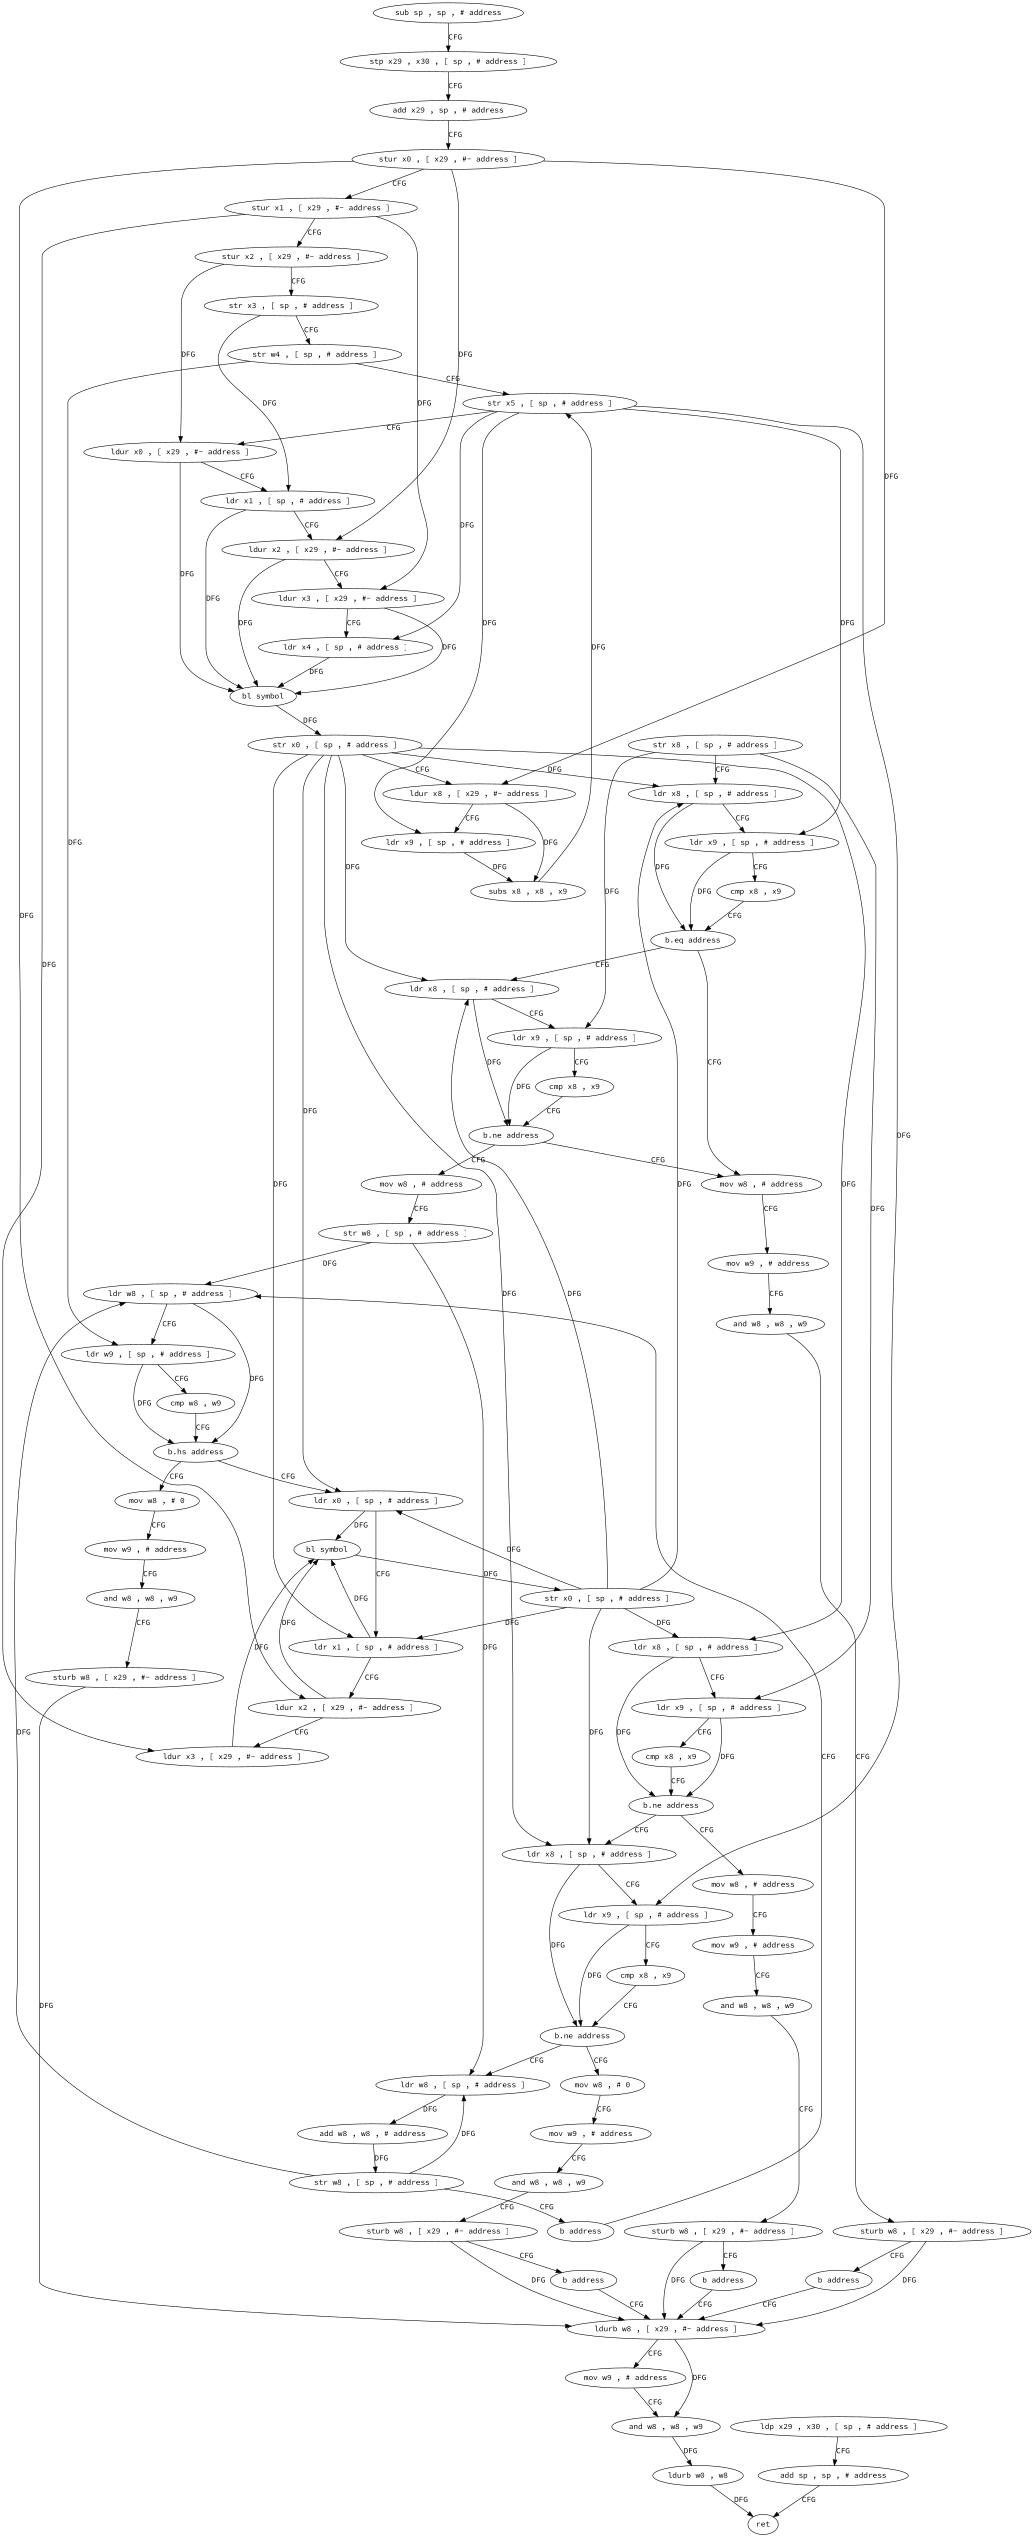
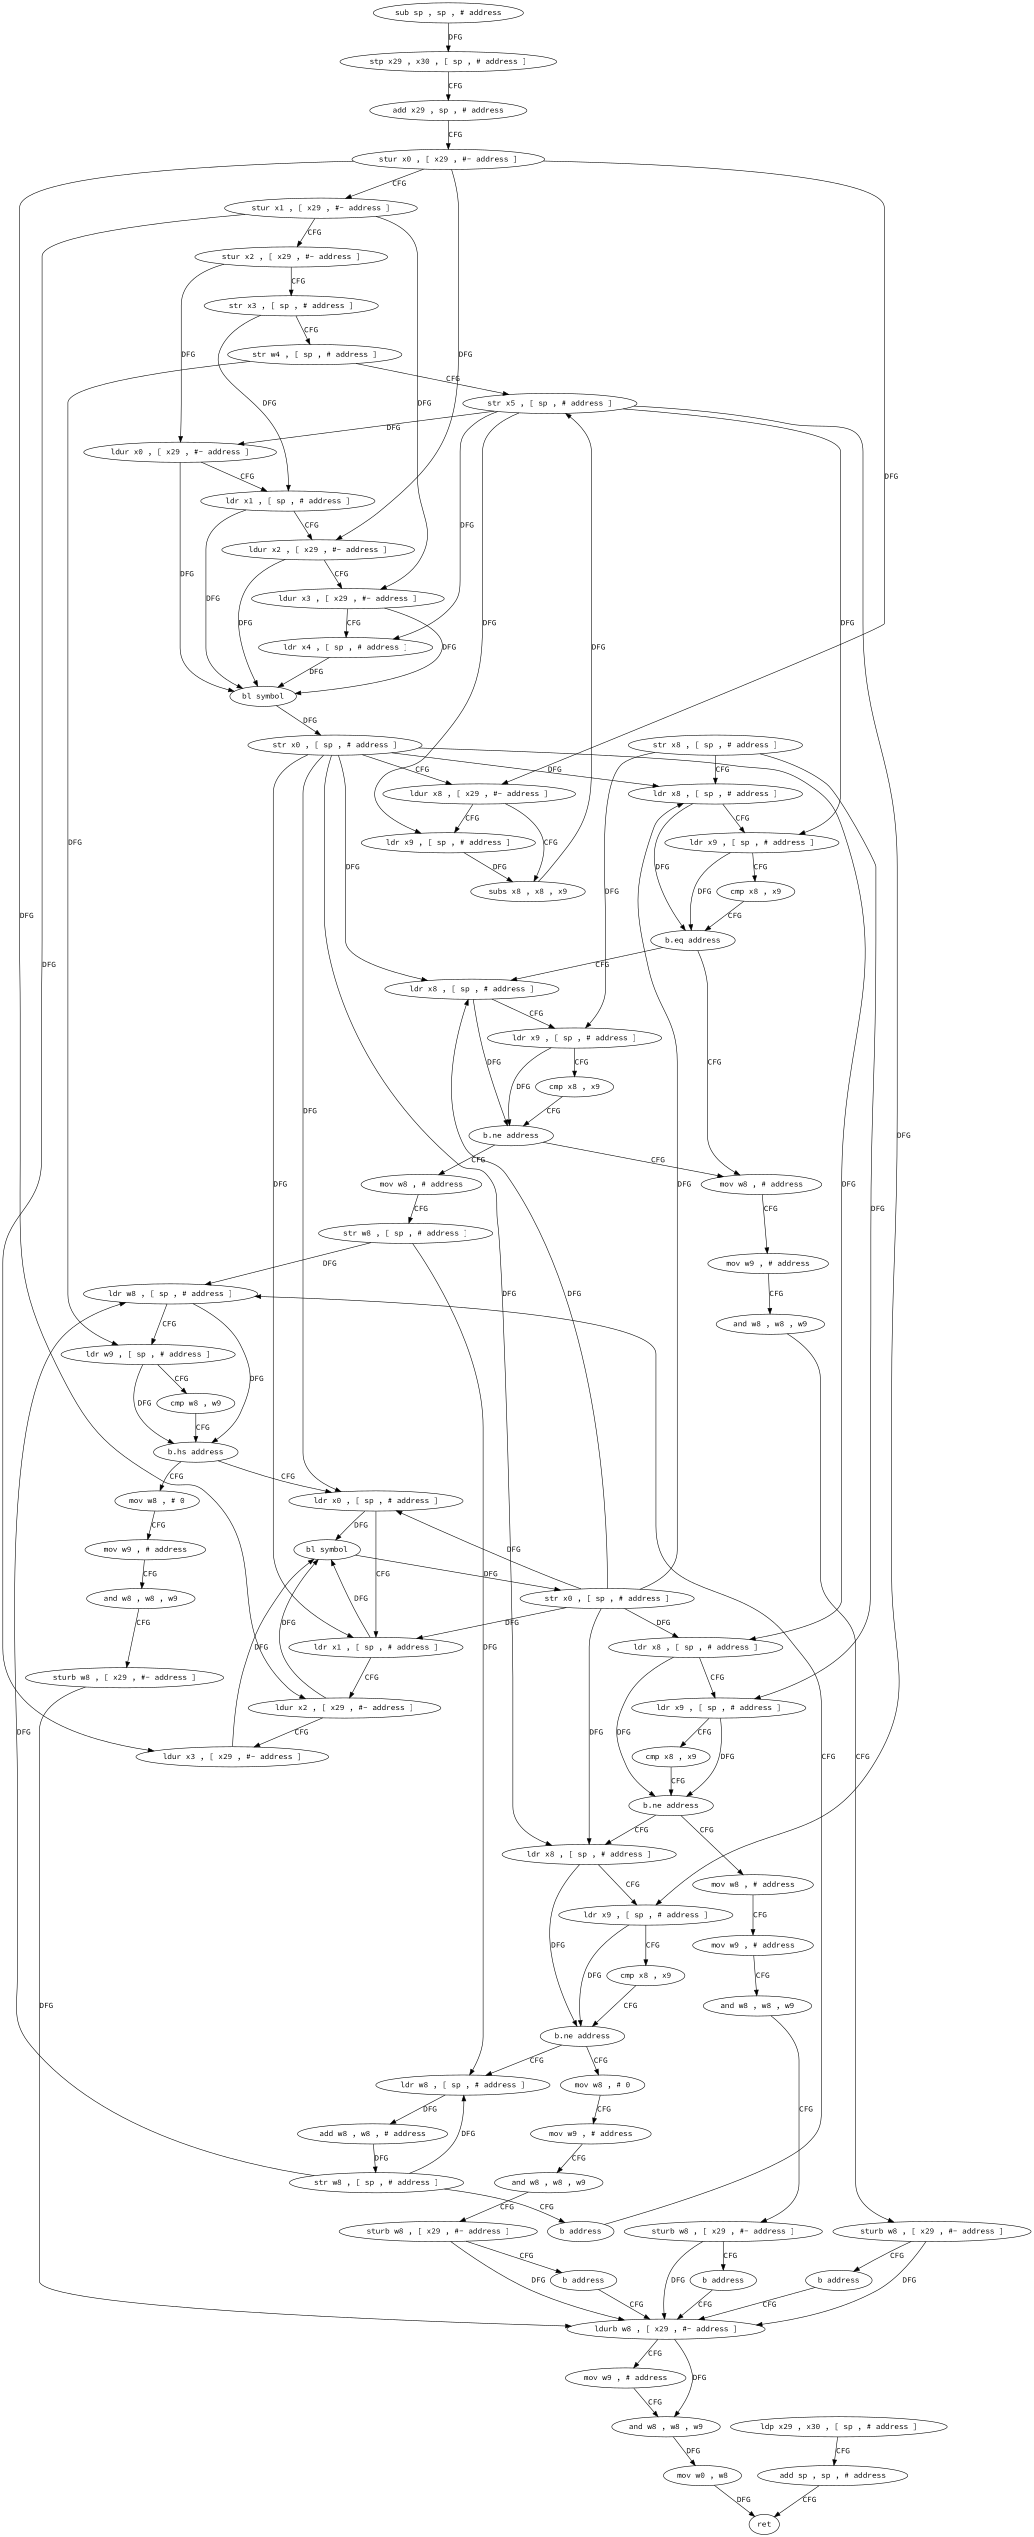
edge "sub sp , sp , # address" -> "stp x29 , x30 , [ sp , # address ]": label "CFG" -> "DFG"
edge "str x5 , [ sp , # address ]" -> "ldur x0 , [ x29 , #- address ]": label "CFG" -> "DFG"
edge "ldur x8 , [ x29 , #- address ]" -> "subs x8 , x8 , x9": label "DFG" -> "CFG"
node "ldurb w0 , w8": label "ldurb w0 , w8" -> "mov w0 , w8"
